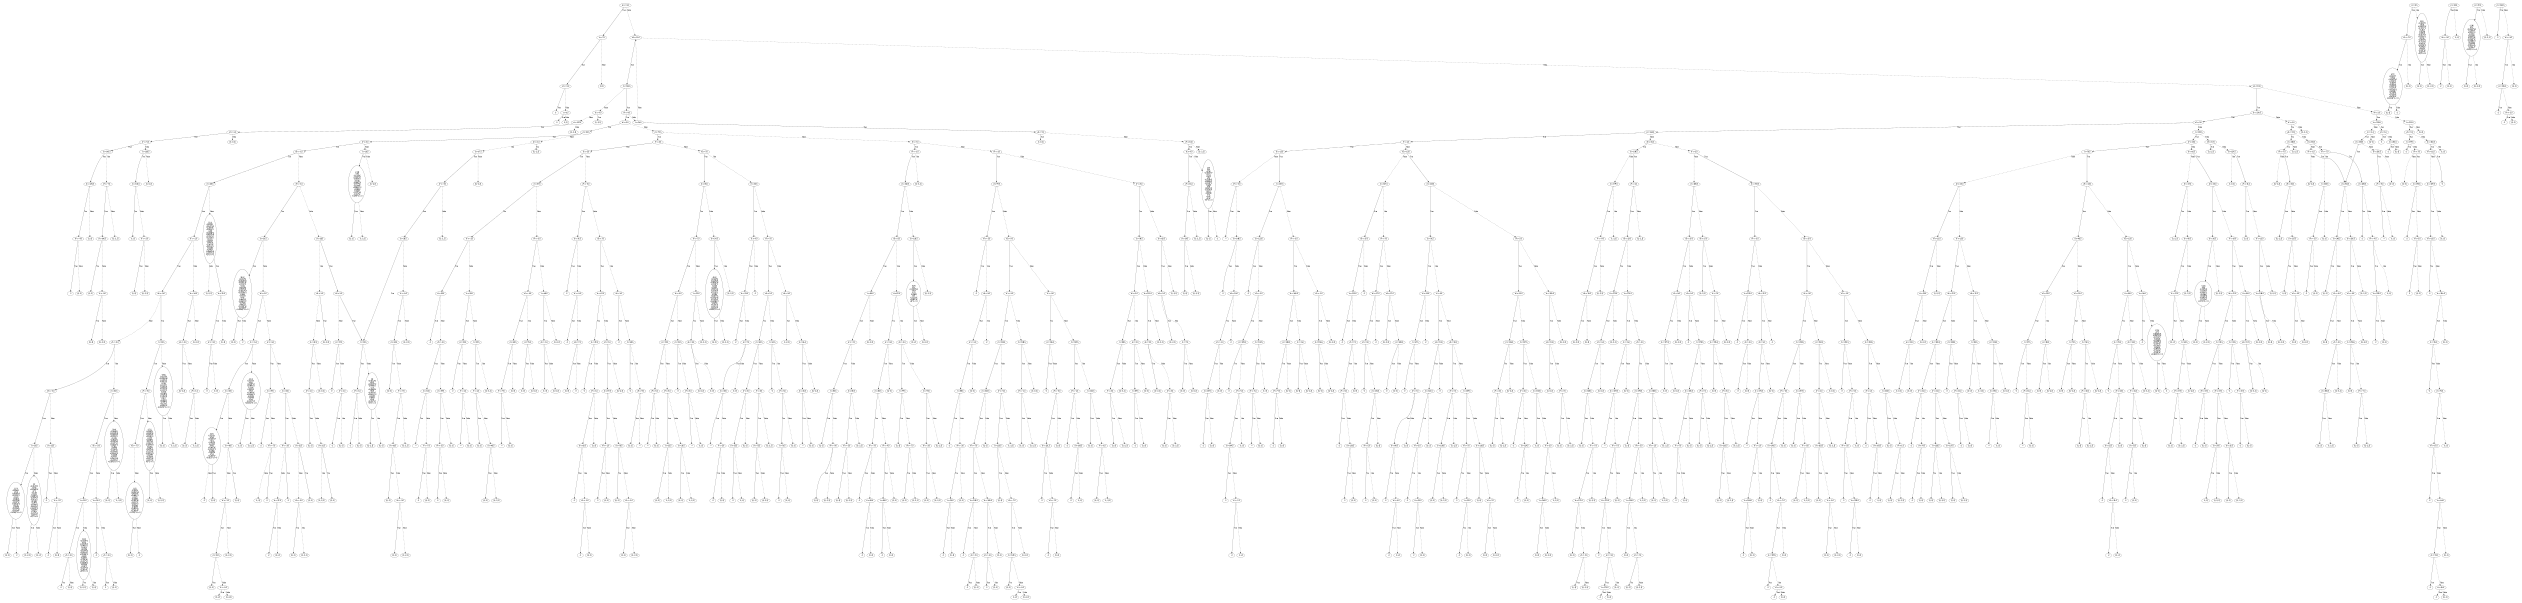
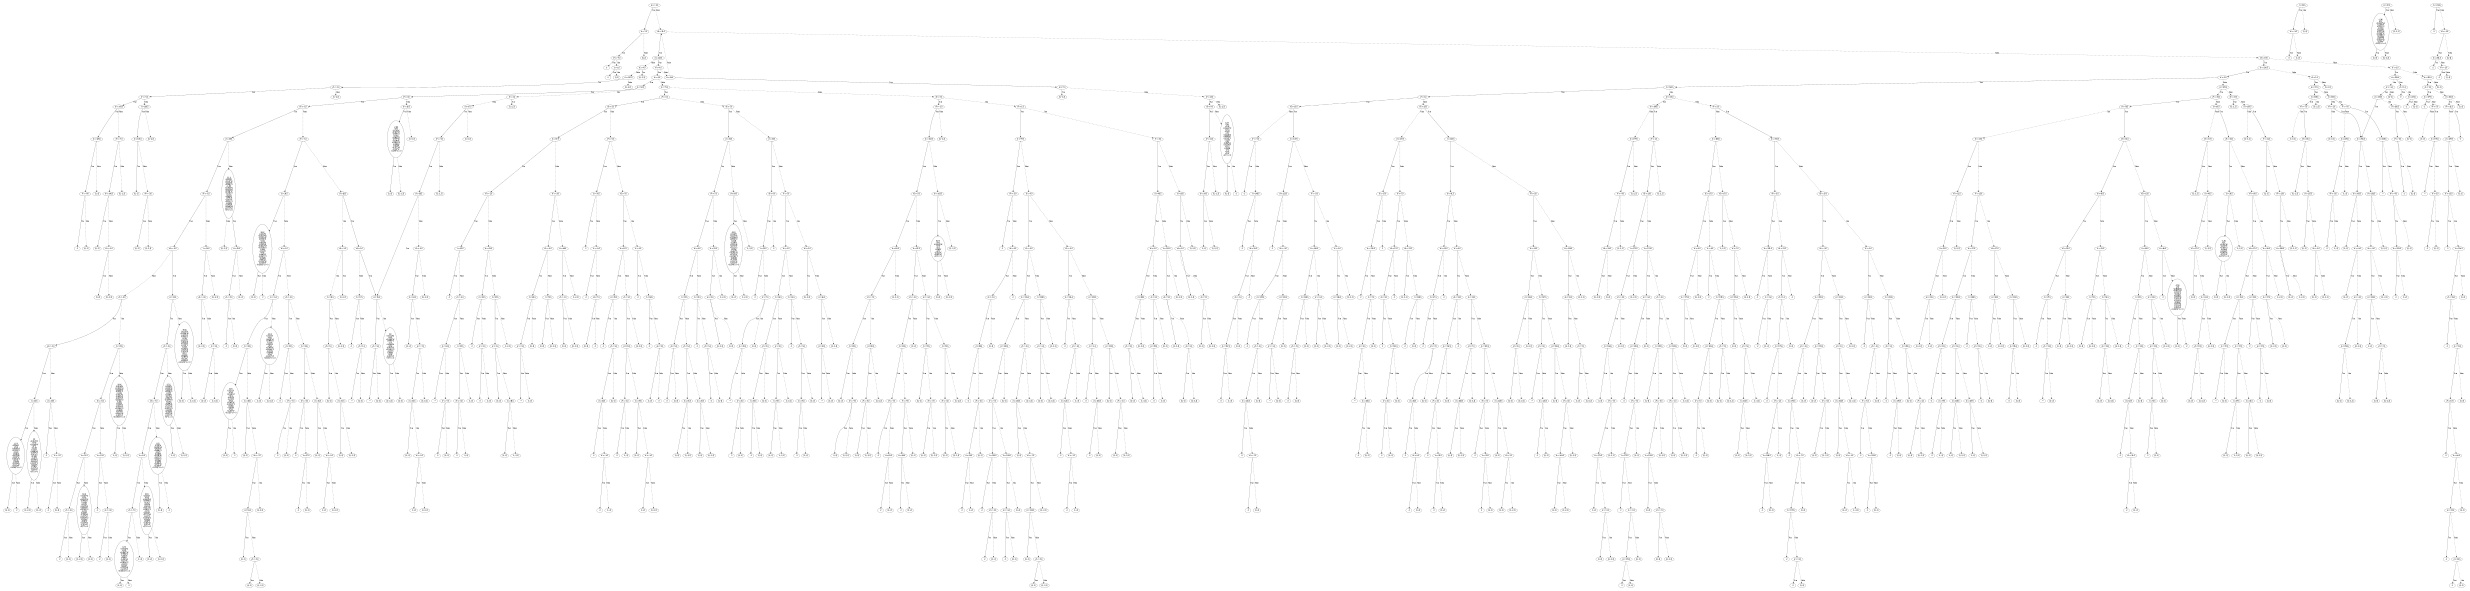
edge "vE <= -7.0" -> "d <= 8.5": added, label "True"
